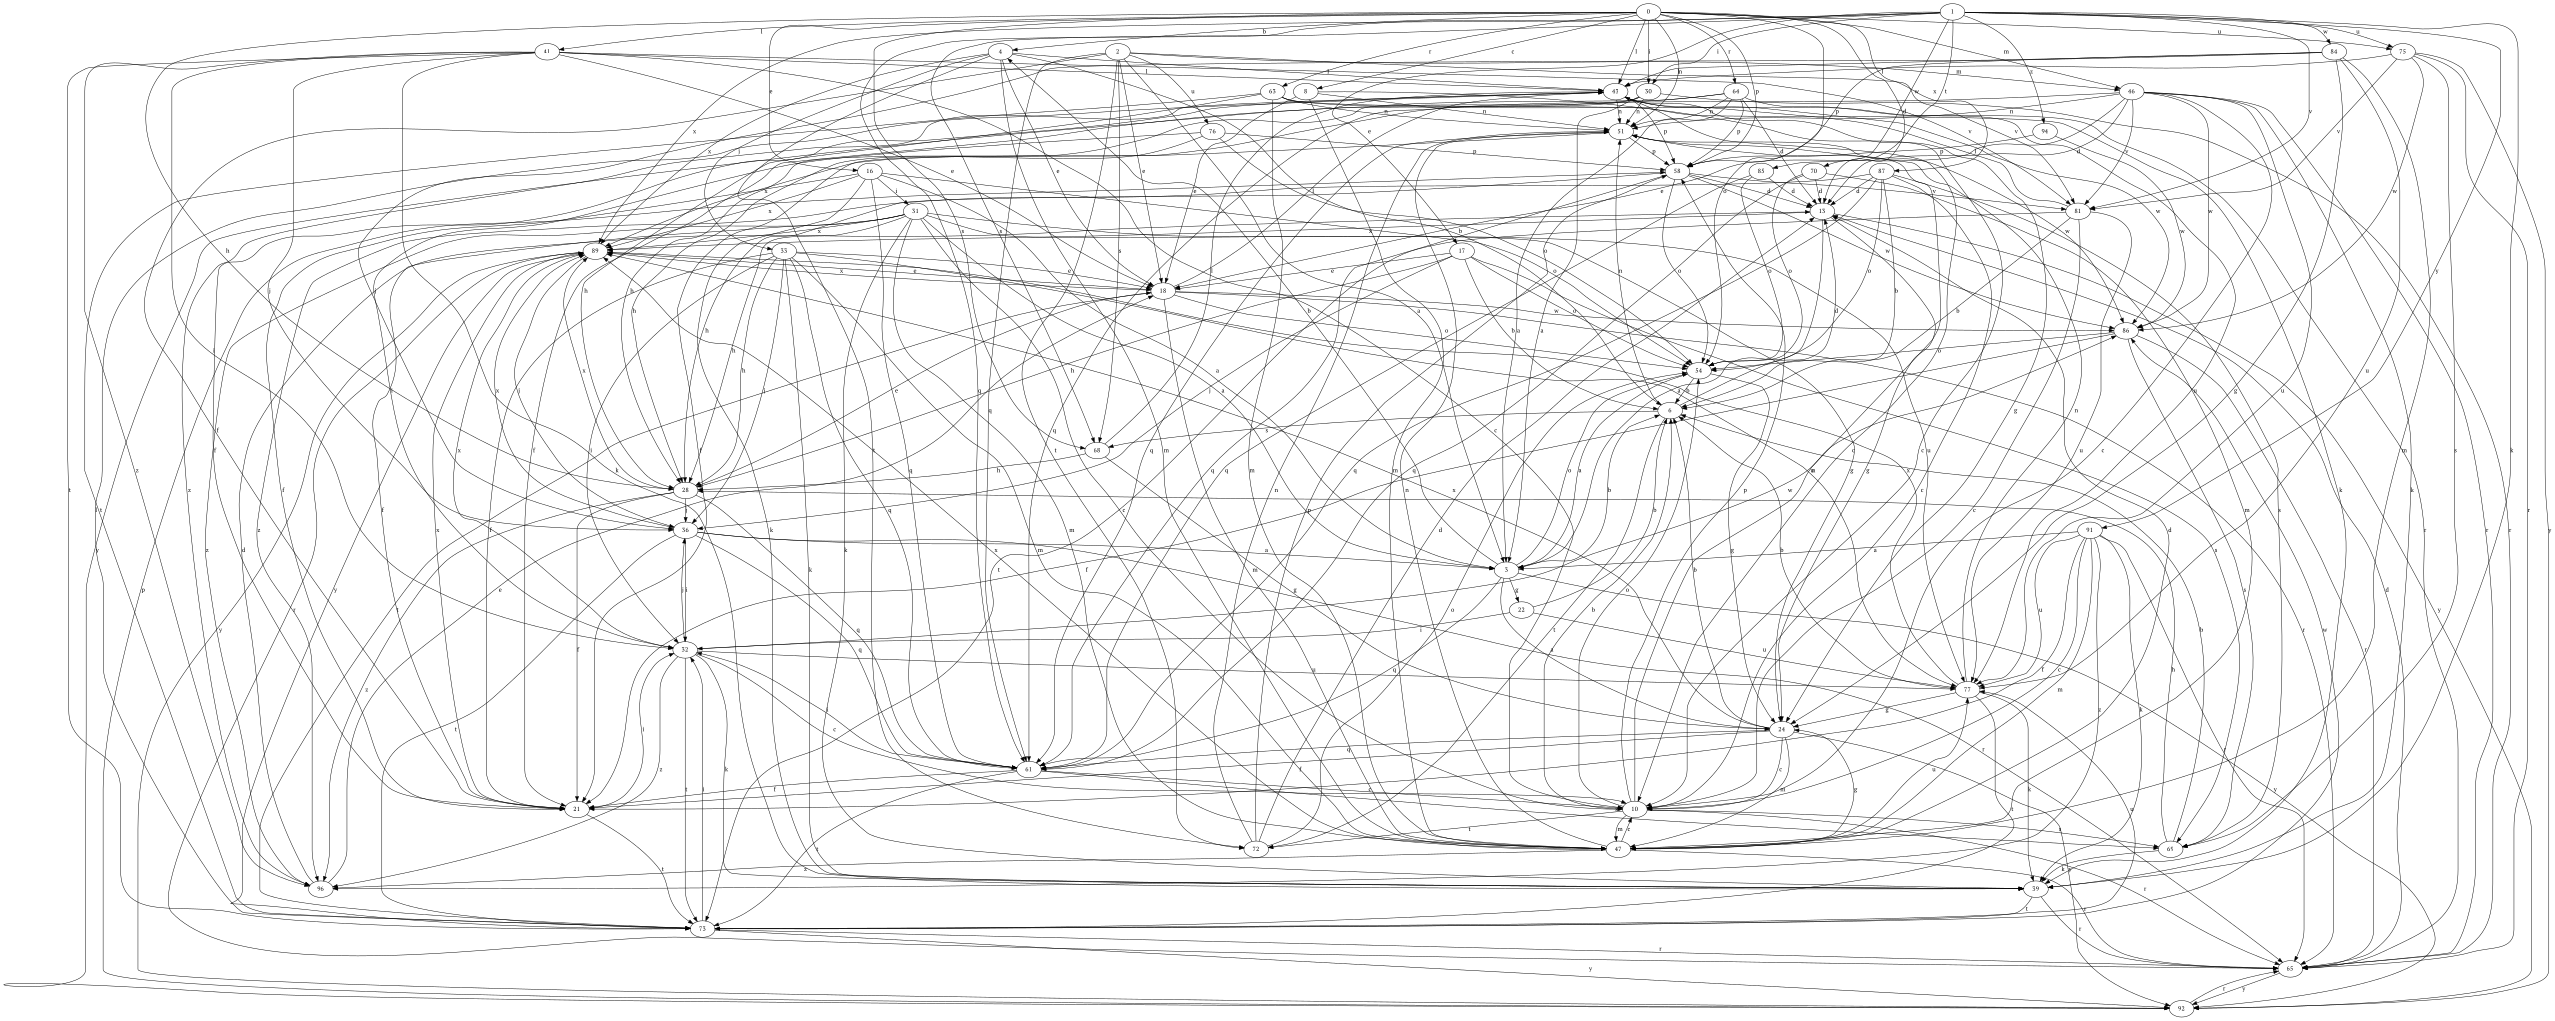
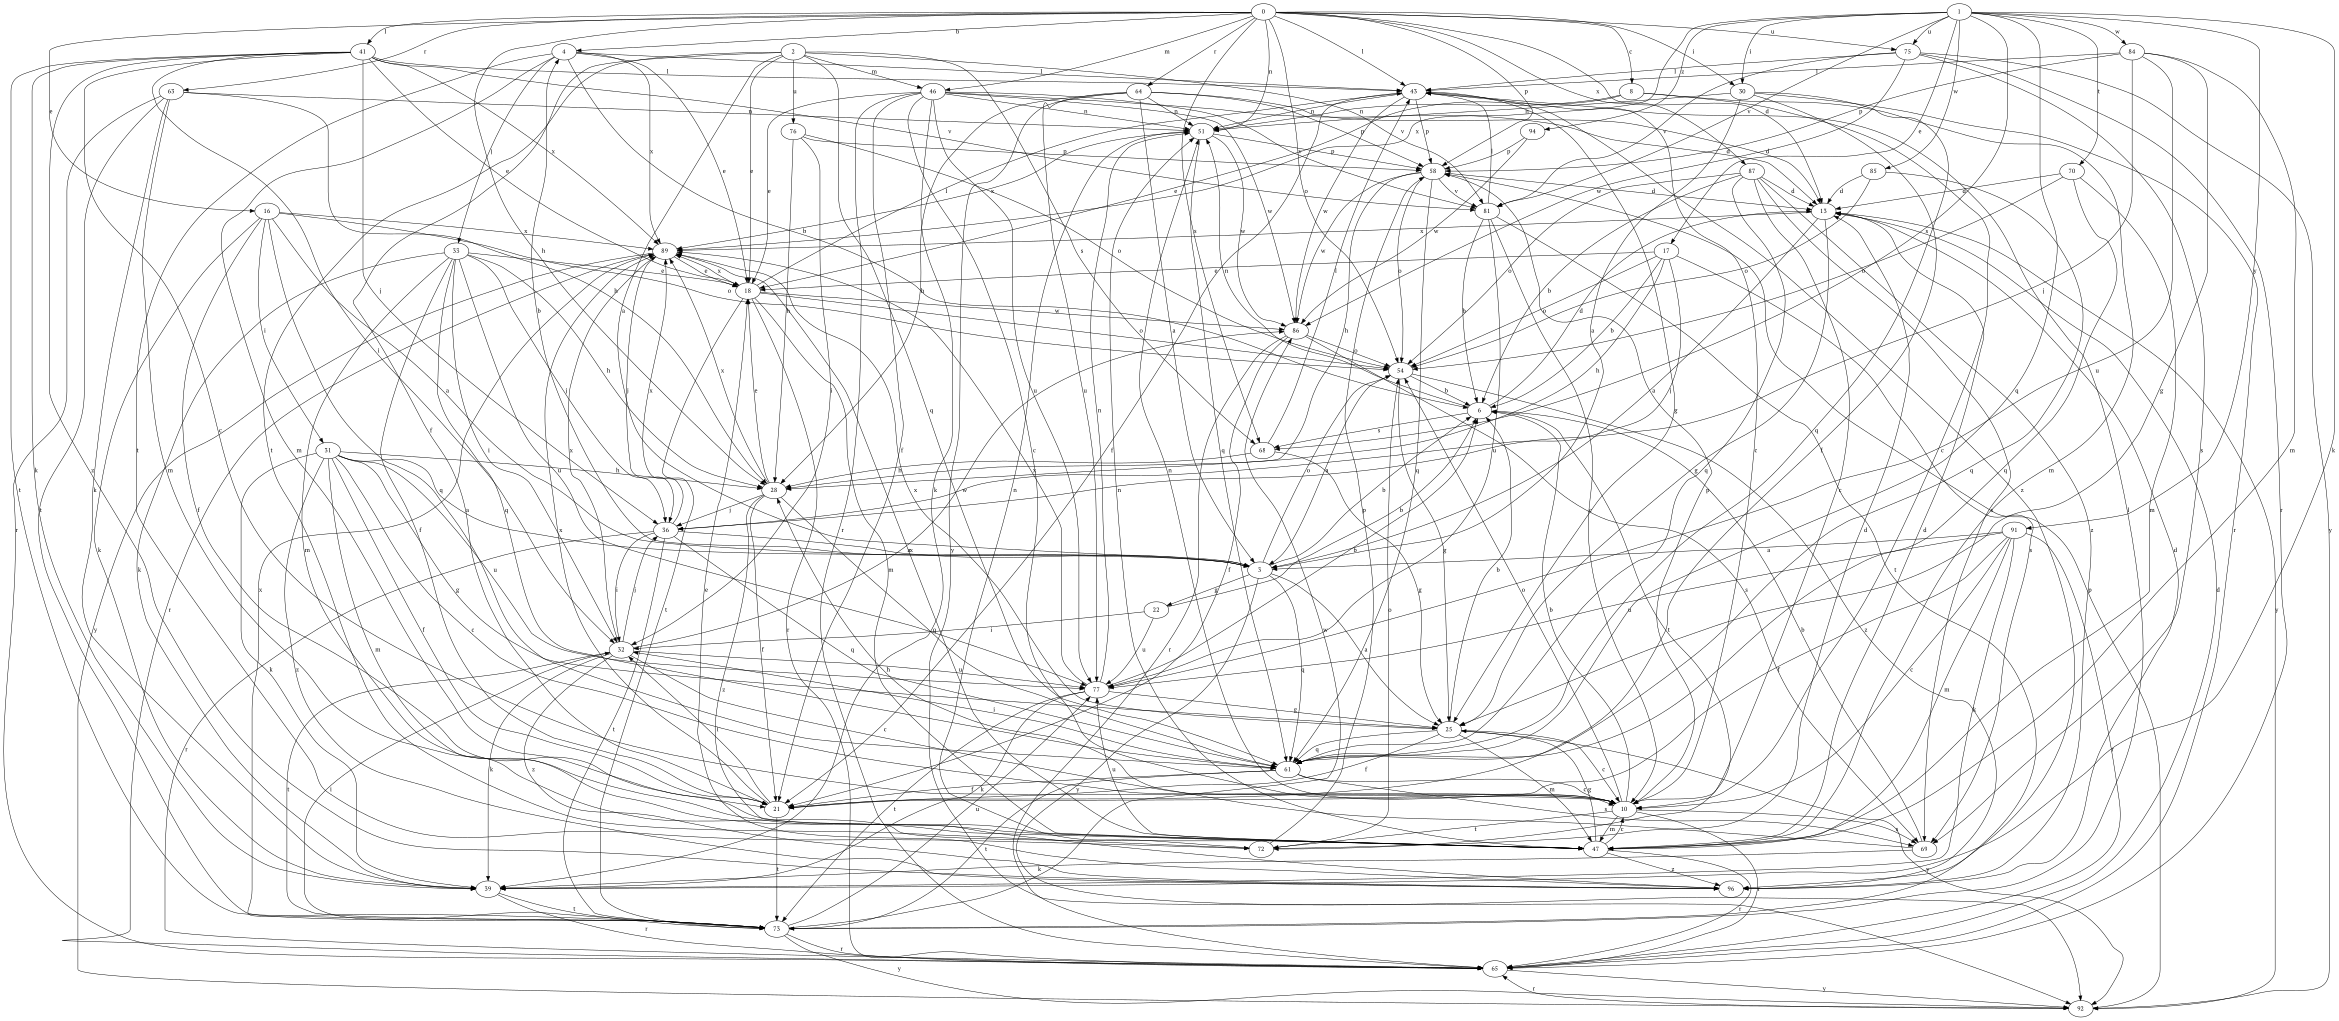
edge "31" -> "89": now "41" -> "89"
edge "73" -> "89": label "y" -> "x"
node "24": label "24" -> "25"
edge "91" -> "96": now "54" -> "96"
